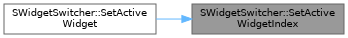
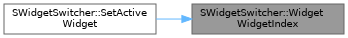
node "SWidgetSwitcher::SetActive WidgetIndex": label "SWidgetSwitcher::SetActive WidgetIndex" -> "SWidgetSwitcher::Widget WidgetIndex"
